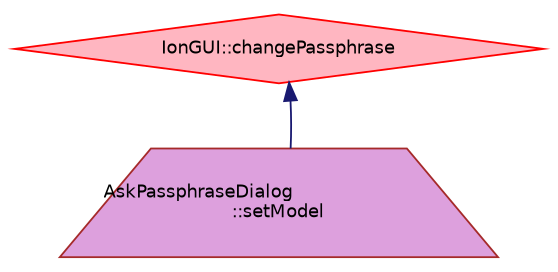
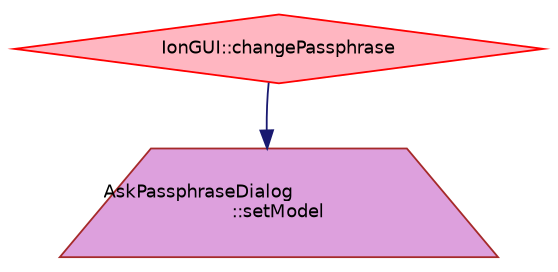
edge "AskPassphraseDialog ::setModel" -> "IonGUI::changePassphrase": reversed
